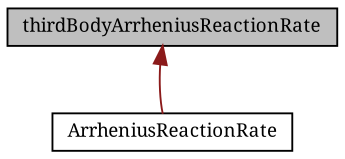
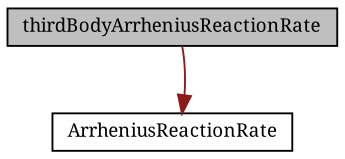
edge "ArrheniusReactionRate" -> "thirdBodyArrheniusReactionRate": reversed
